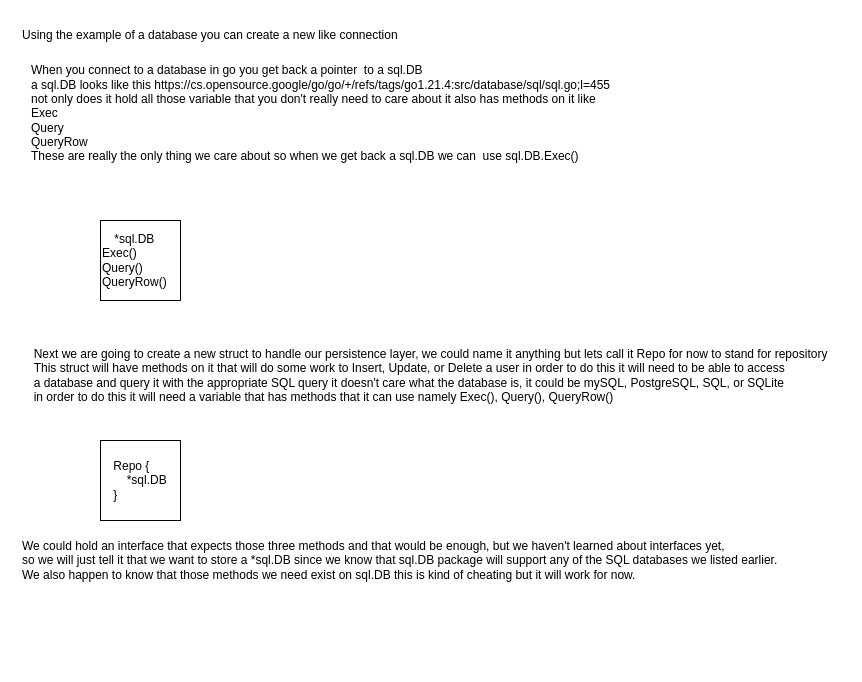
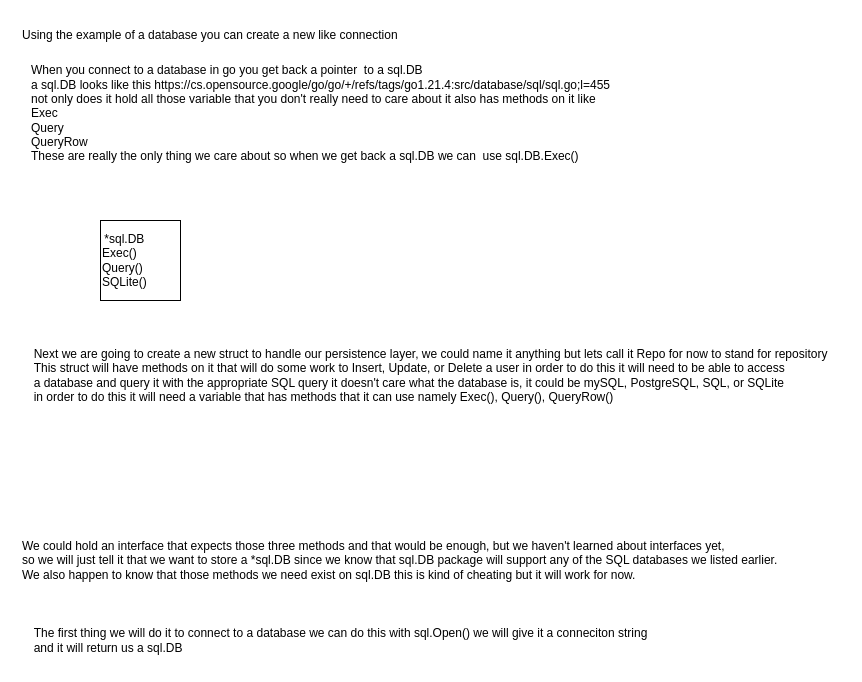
node "*sql.DB Exec() Query() QueryRow()": label "*sql.DB Exec() Query() QueryRow()" -> "*sql.DB Exec() Query() SQLite()"
node "Repo { *sql.DB }": removed
node "The first thing we will do it to connect to a database we can do this with sql.Open() we will give it a conneciton string and it will return us a sql.DB": added
